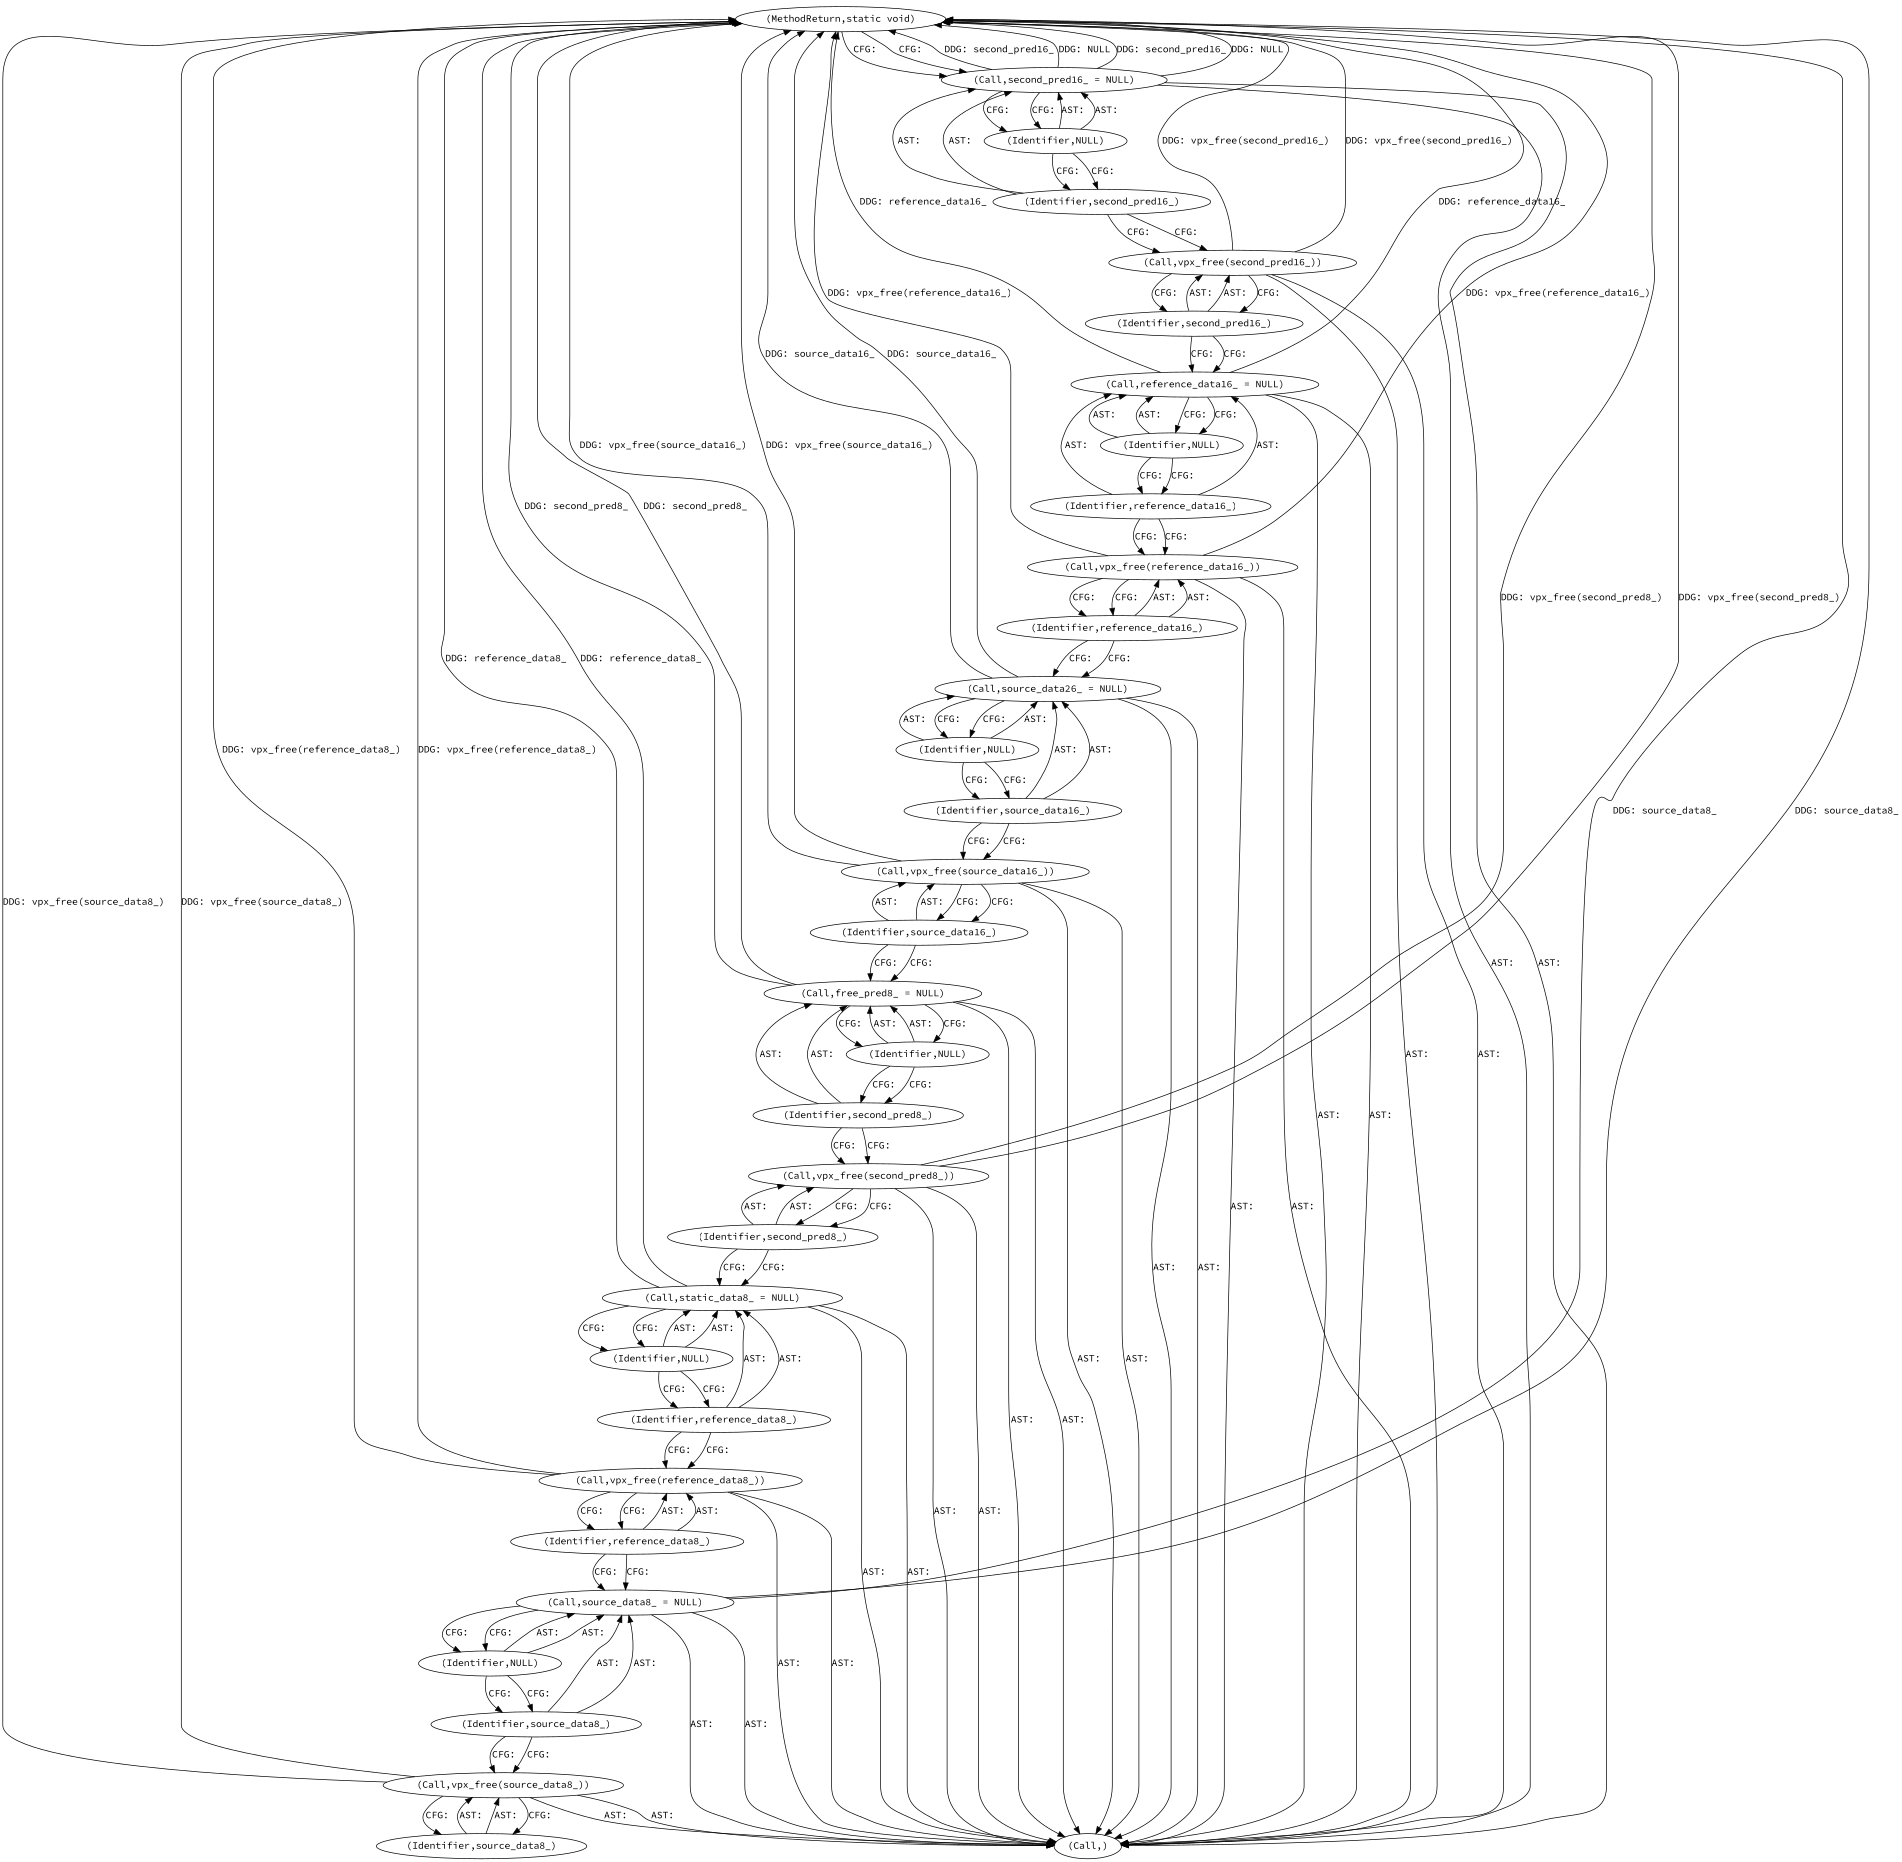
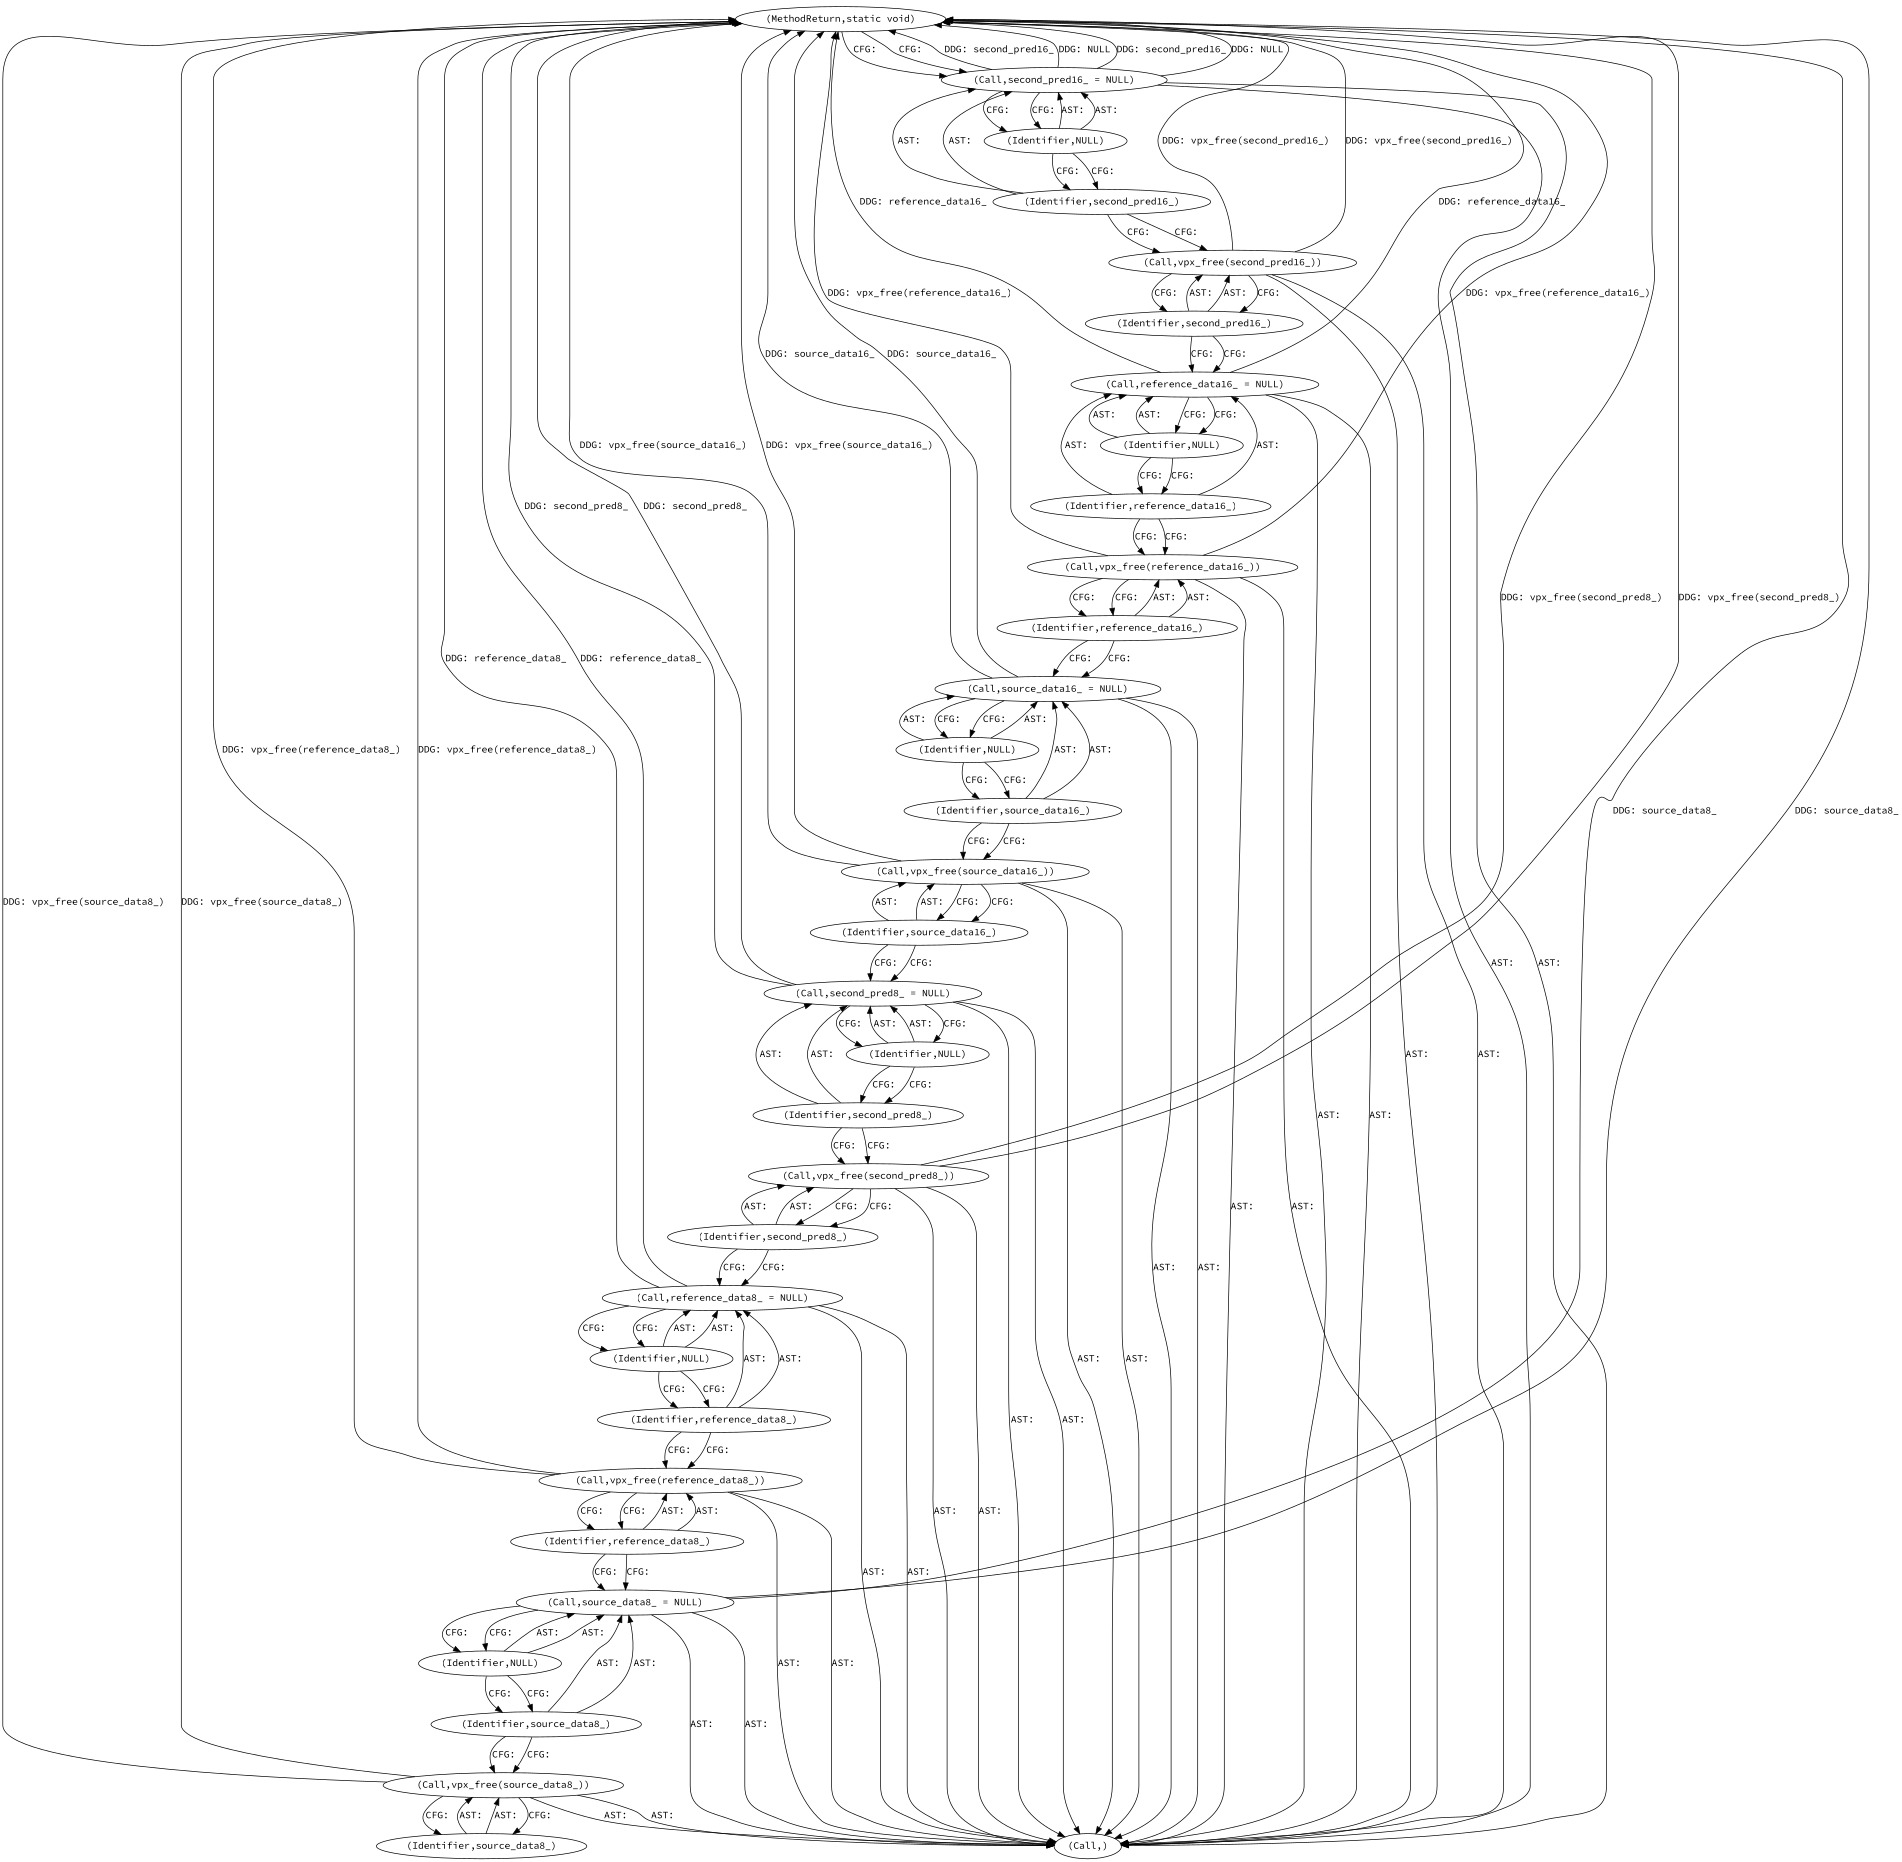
node "(Call,source_data26_ = NULL)": label "(Call,source_data26_ = NULL)" -> "(Call,source_data16_ = NULL)"
node "(Call,free_pred8_ = NULL)": label "(Call,free_pred8_ = NULL)" -> "(Call,second_pred8_ = NULL)"
node "(Call,static_data8_ = NULL)": label "(Call,static_data8_ = NULL)" -> "(Call,reference_data8_ = NULL)"
